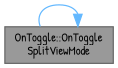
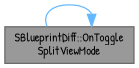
node "OnToggle::OnToggle SplitViewMode": label "OnToggle::OnToggle SplitViewMode" -> "SBlueprintDiff::OnToggle SplitViewMode"
